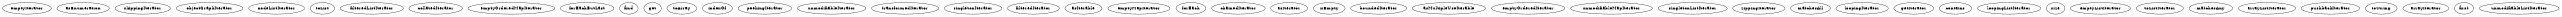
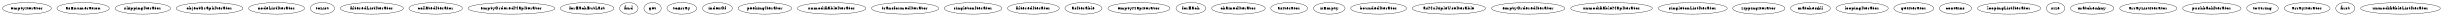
node "emptyListIterator": removed
node "toListIterator": removed
